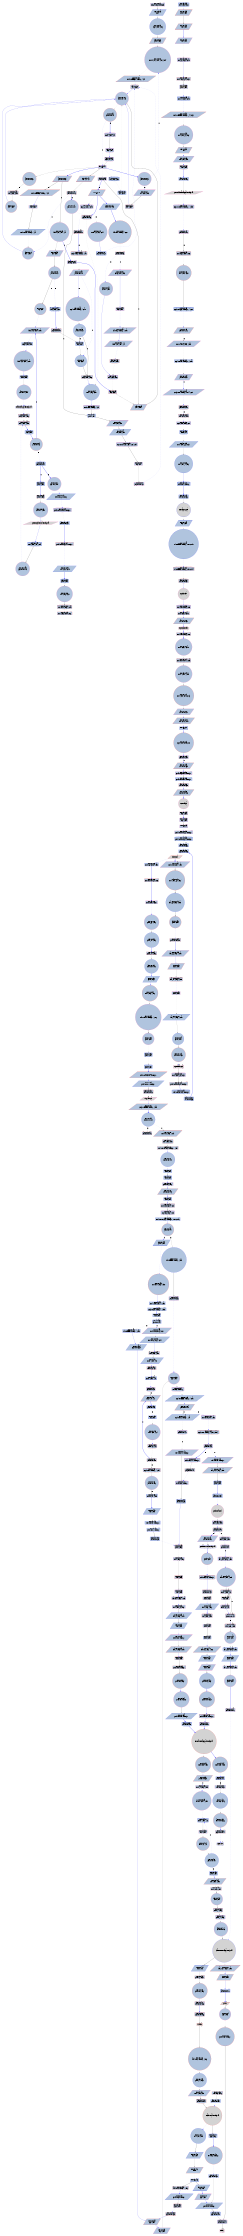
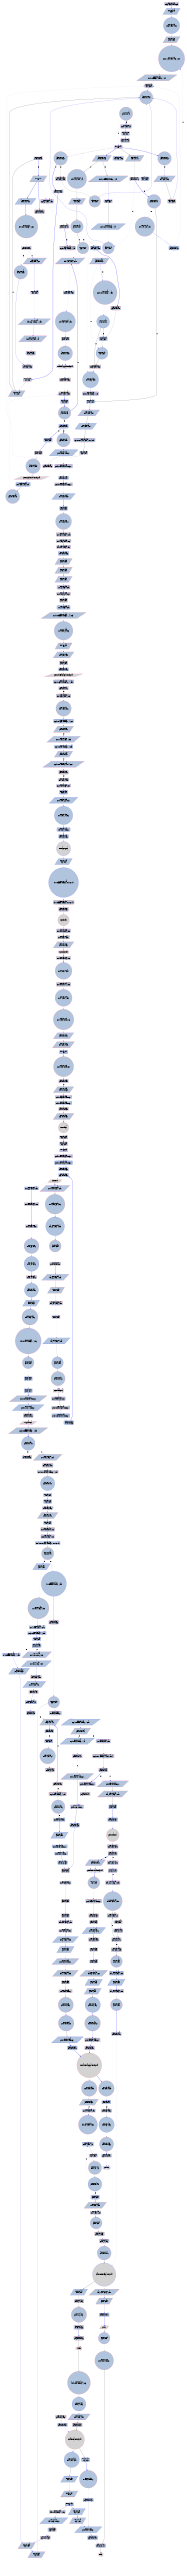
edge "0x0100018f lodsb %ds:(%esi), %al" -> "0x01000180 call 0x8(%ebx)": now "0x01000168 jae 0x1000180" -> "0x01000180 call 0x8(%ebx)"
node "0x0100138f leal 0x10(%esp), %ebp": added
